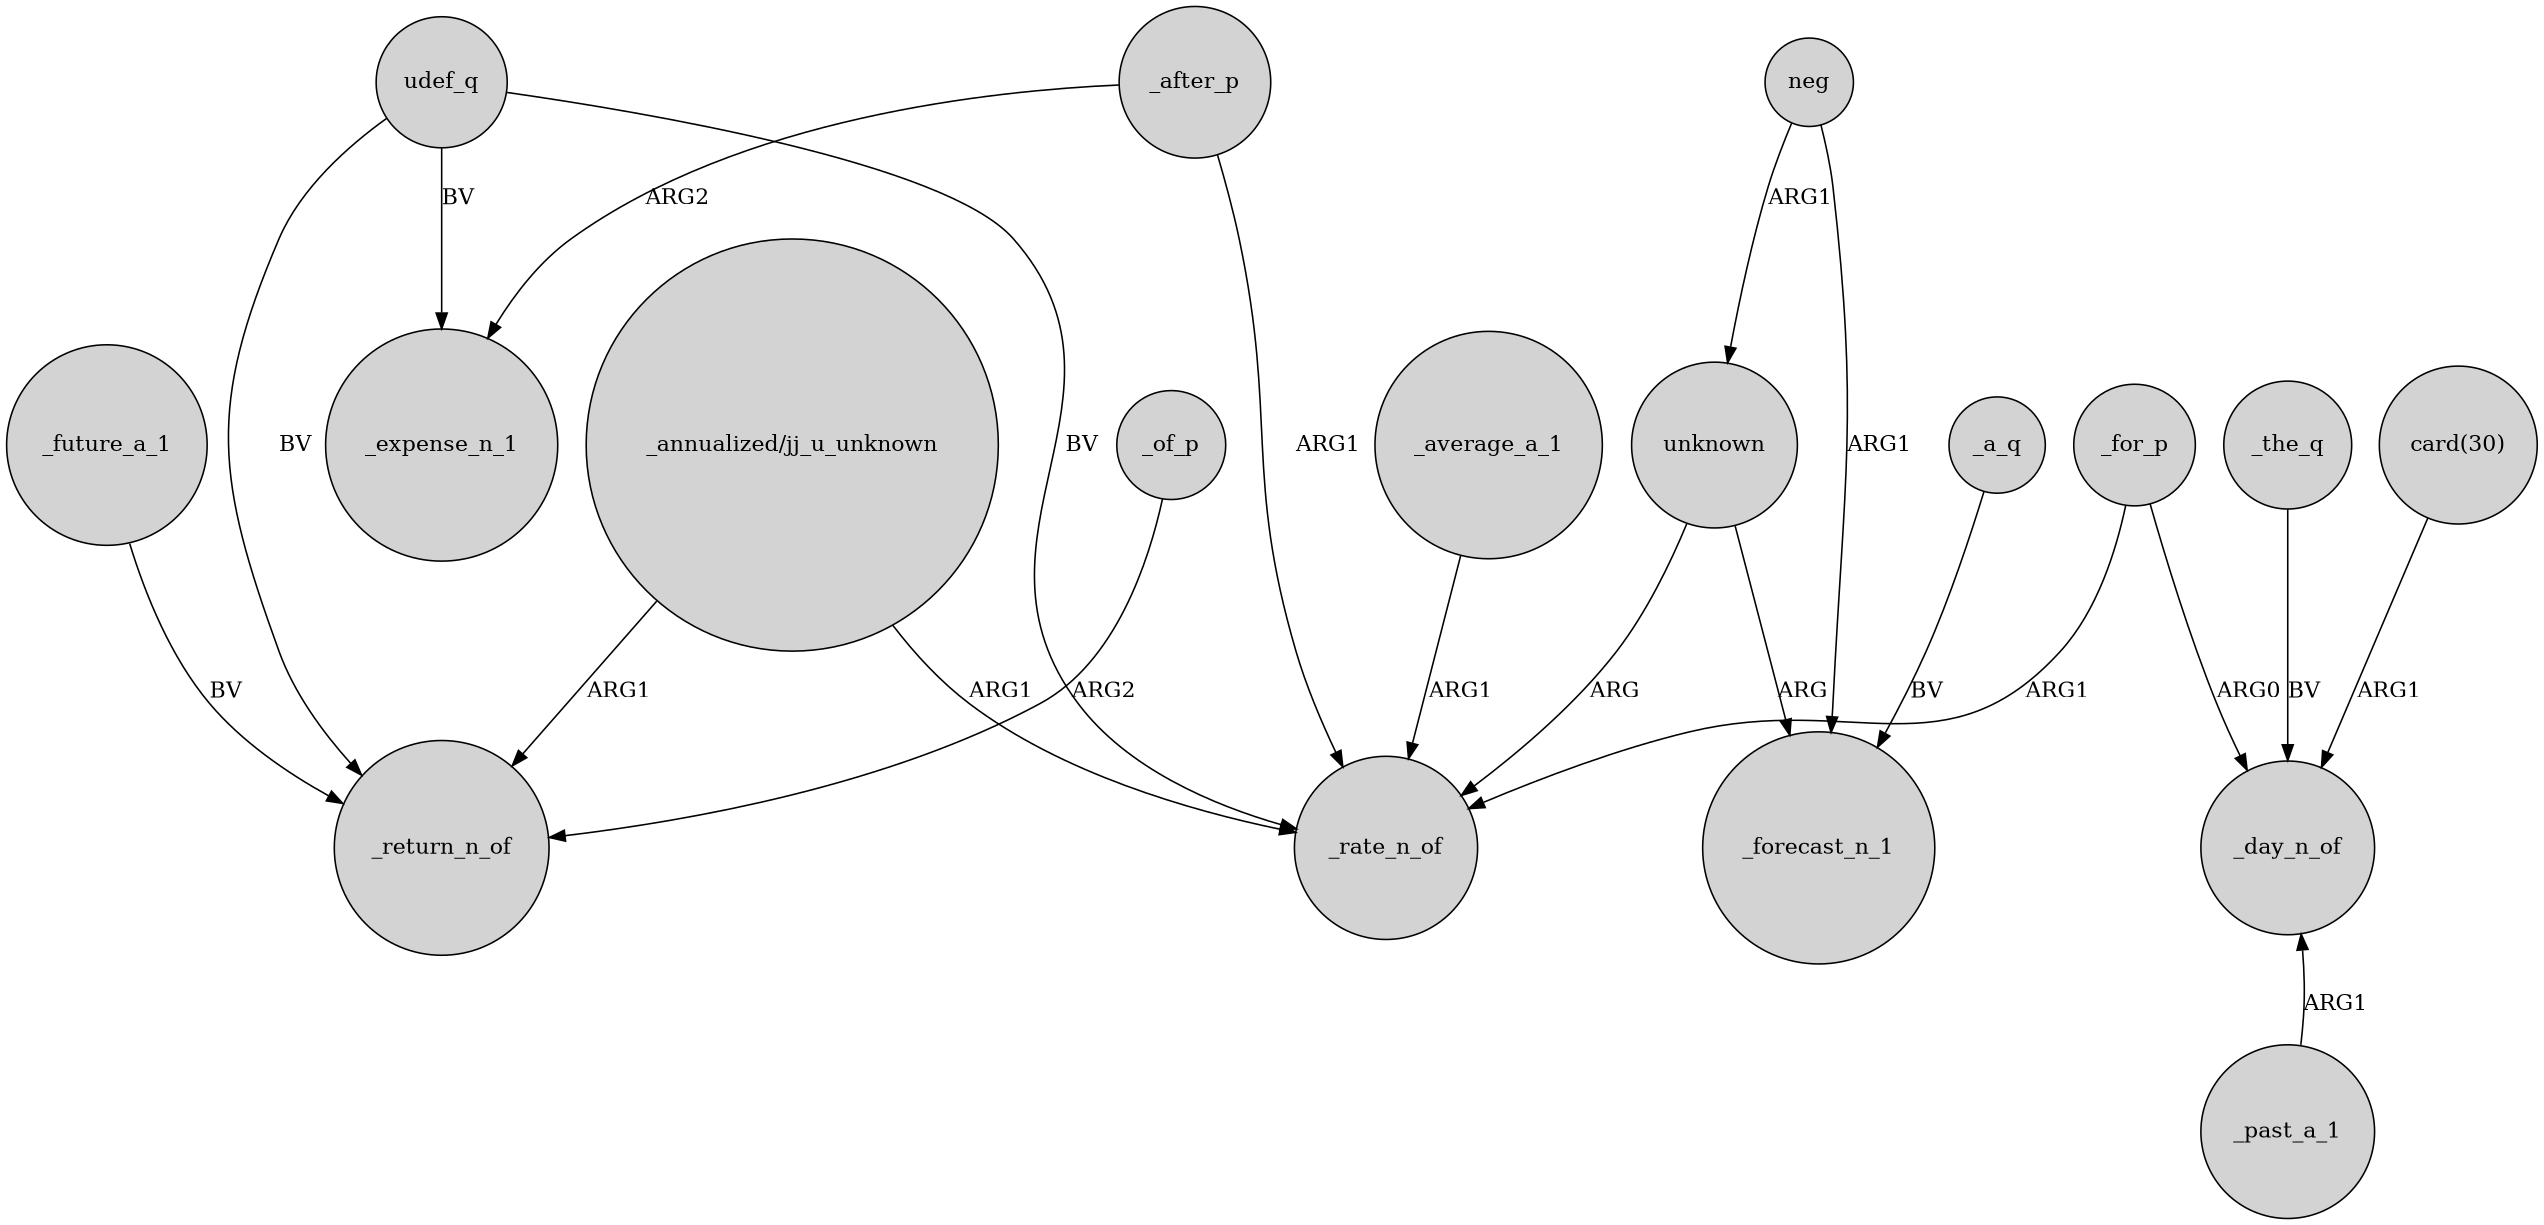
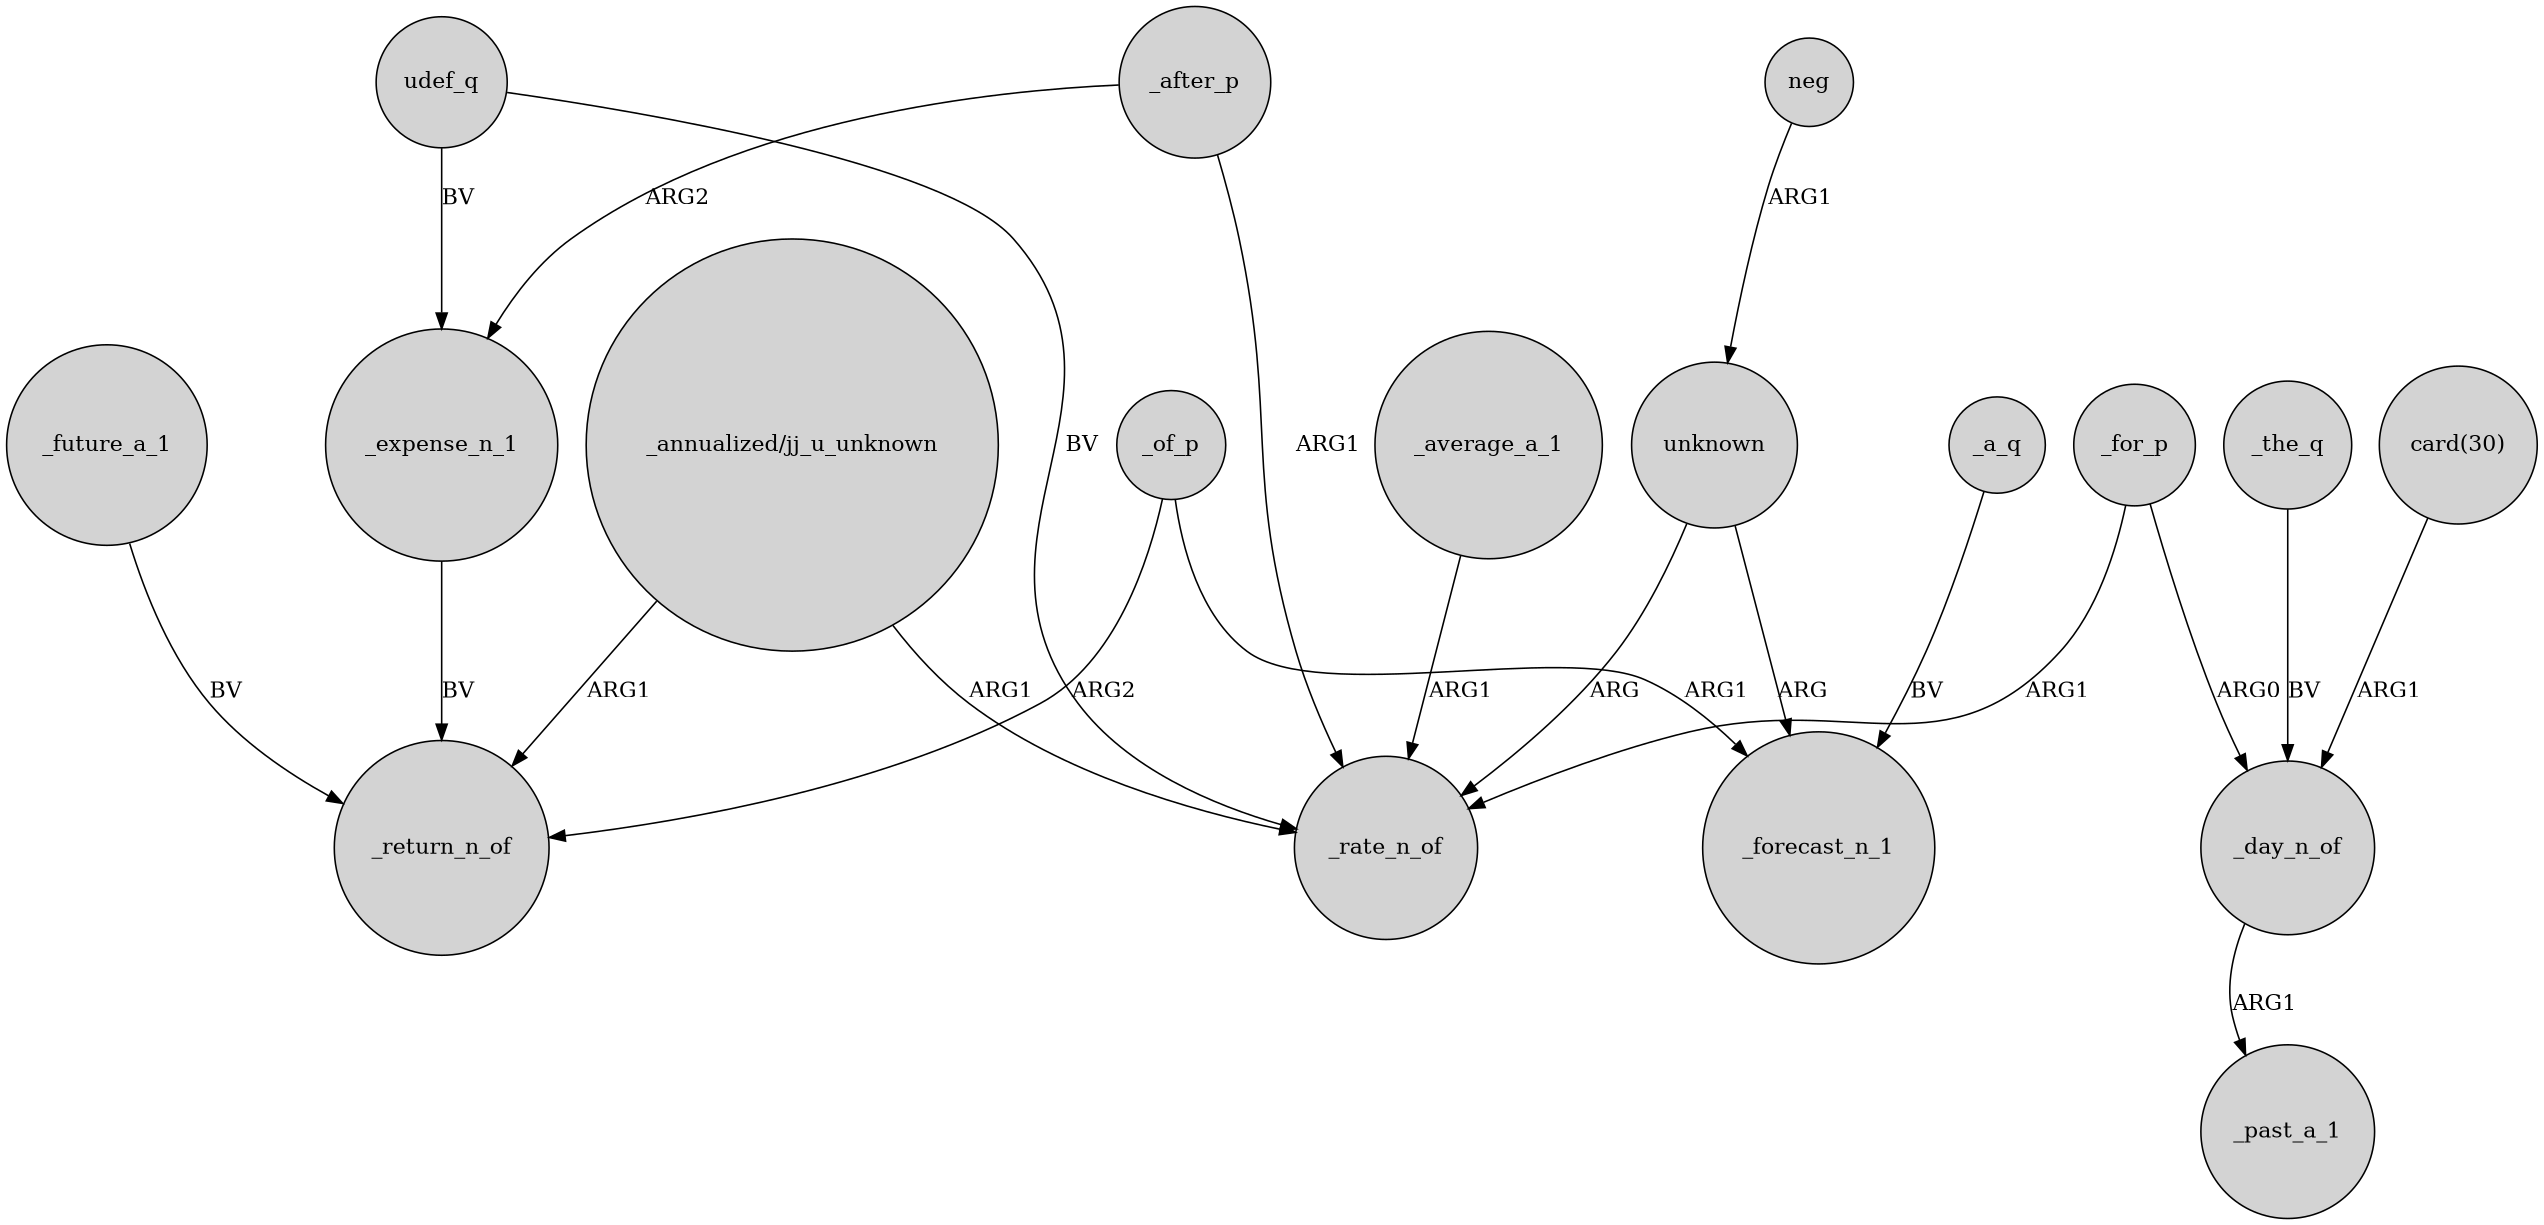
edge "neg" -> "_forecast_n_1": now "_of_p" -> "_forecast_n_1"
edge "udef_q" -> "_return_n_of": now "_expense_n_1" -> "_return_n_of"
edge "_past_a_1" -> "_day_n_of": reversed
